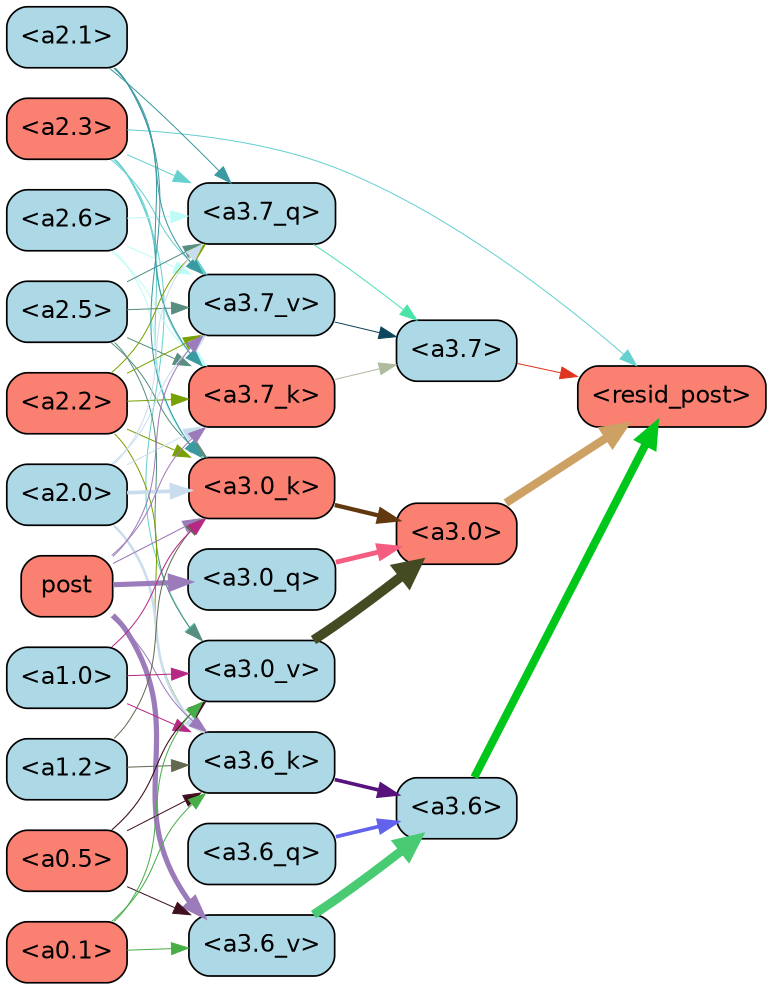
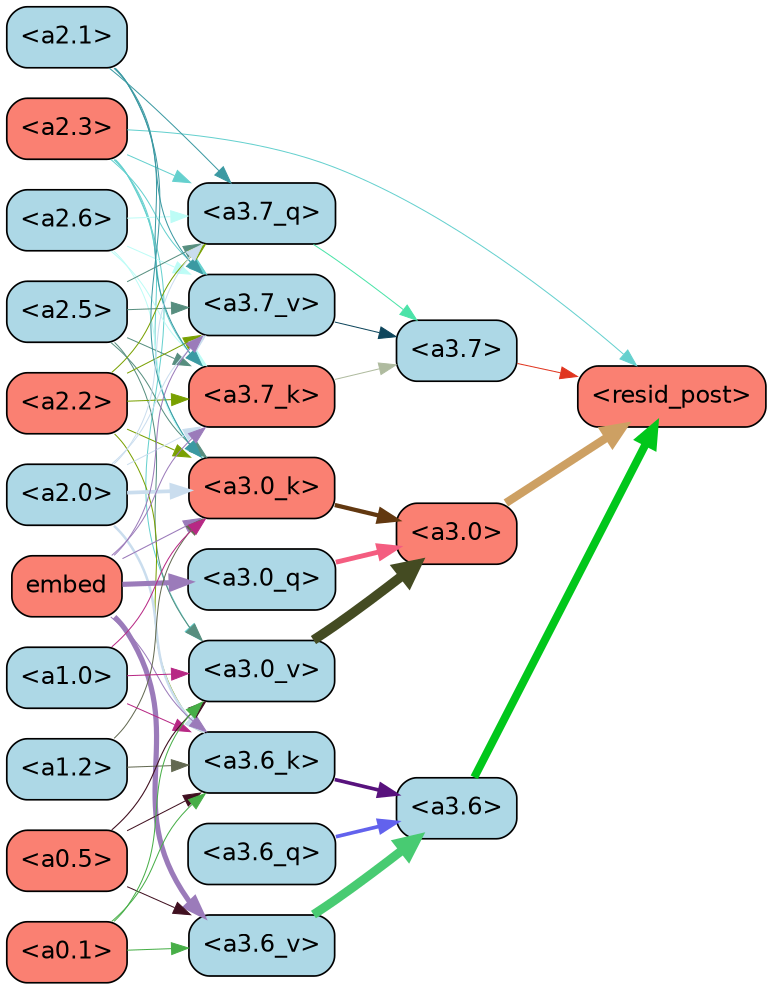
node "post": label "post" -> "embed"
